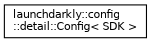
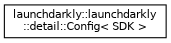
node "launchdarkly::config ::detail::Config< SDK >": label "launchdarkly::config ::detail::Config< SDK >" -> "launchdarkly::launchdarkly ::detail::Config< SDK >"
